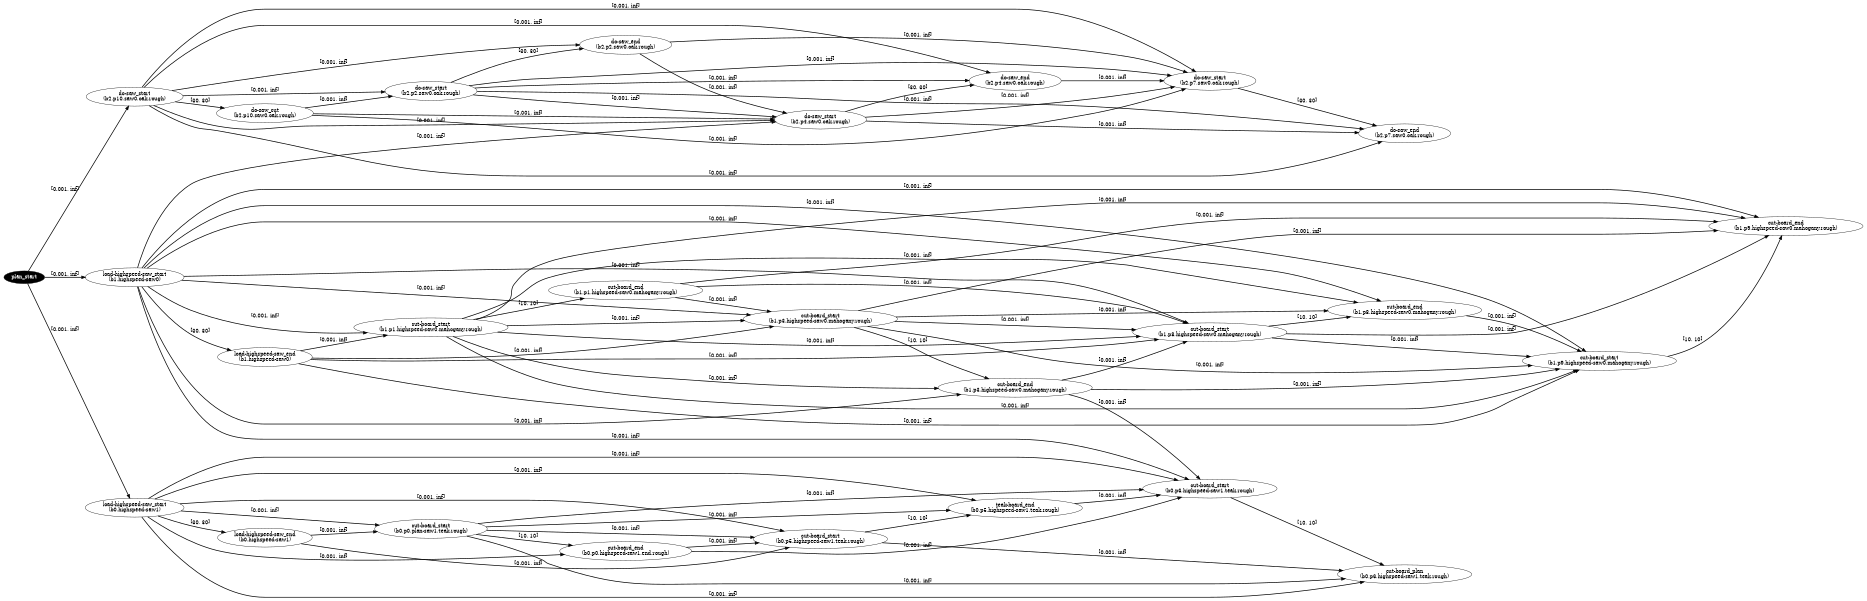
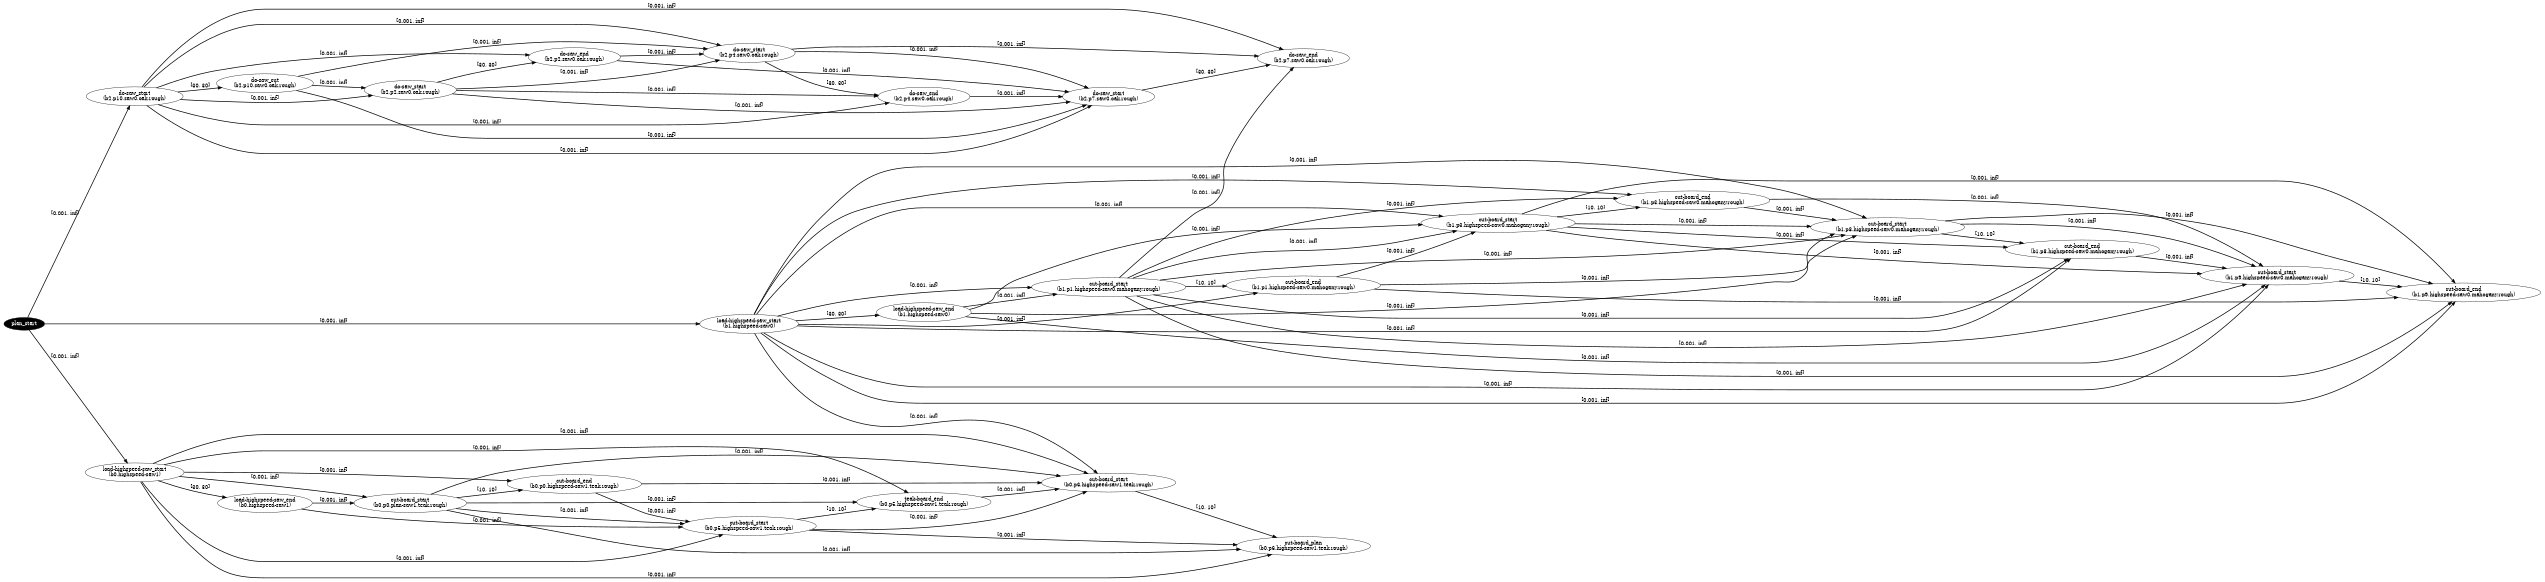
edge "do-saw_start (b2,p2,saw0,oak,rough)" -> "do-saw_end (b2,p7,saw0,oak,rough)": now "cut-board_start (b1,p1,highspeed-saw0,mahogany,rough)" -> "do-saw_end (b2,p7,saw0,oak,rough)"
edge "load-highspeed-saw_start (b1,highspeed-saw0)" -> "do-saw_start (b2,p4,saw0,oak,rough)": now "load-highspeed-saw_start (b1,highspeed-saw0)" -> "cut-board_end (b1,p1,highspeed-saw0,mahogany,rough)"
edge "cut-board_end (b1,p3,highspeed-saw0,mahogany,rough)" -> "cut-board_start (b0,p6,highspeed-saw1,teak,rough)": now "cut-board_start (b0,p5,highspeed-saw1,teak,rough)" -> "cut-board_start (b0,p6,highspeed-saw1,teak,rough)"
node "cut-board_end (b0,p0,highspeed-saw1,end,rough)": label "cut-board_end (b0,p0,highspeed-saw1,end,rough)" -> "cut-board_end (b0,p0,highspeed-saw1,teak,rough)"
